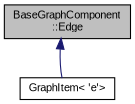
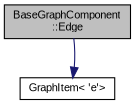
edge "GraphItem< 'e'>" -> "BaseGraphComponent ::Edge": reversed
